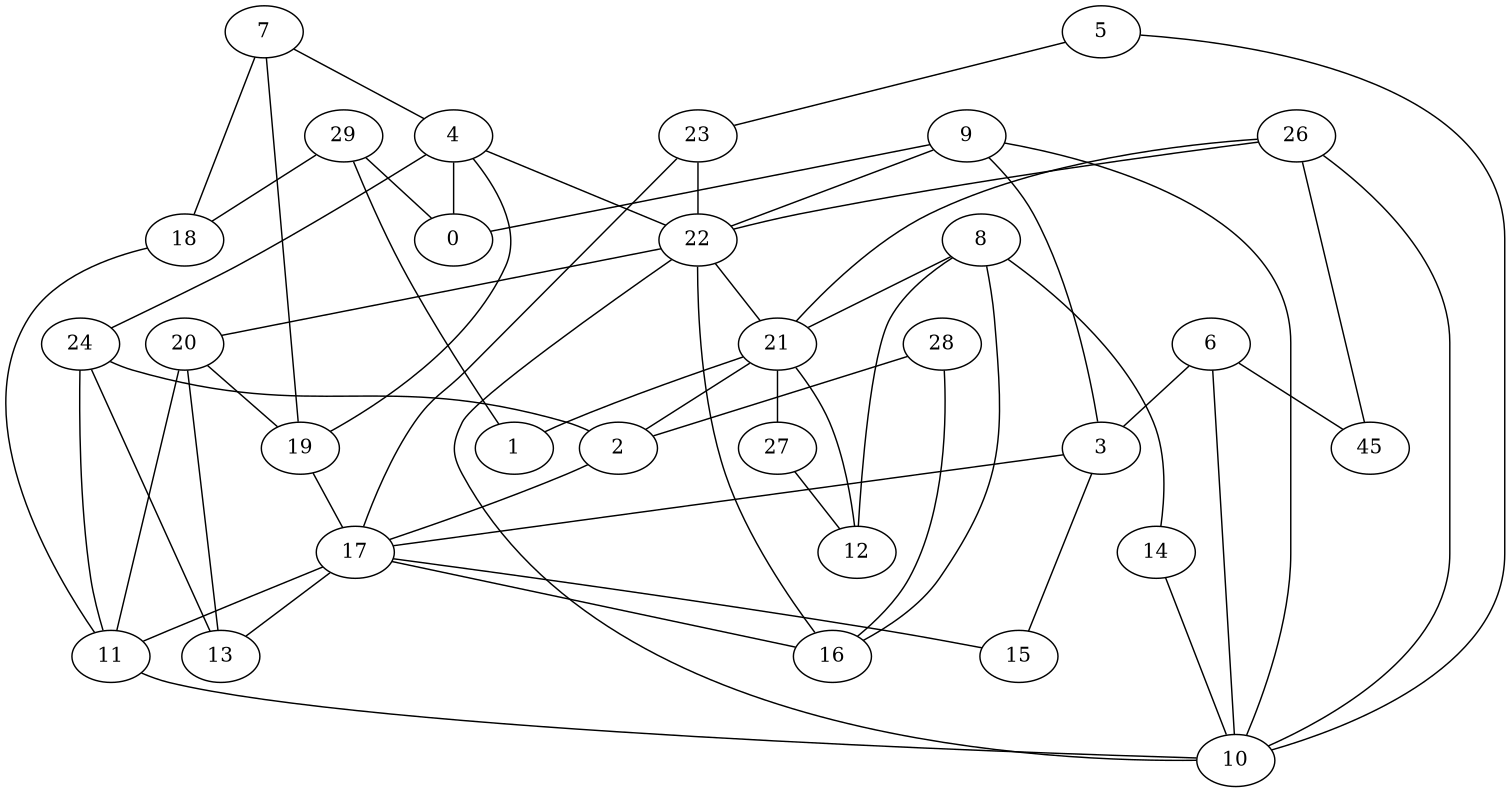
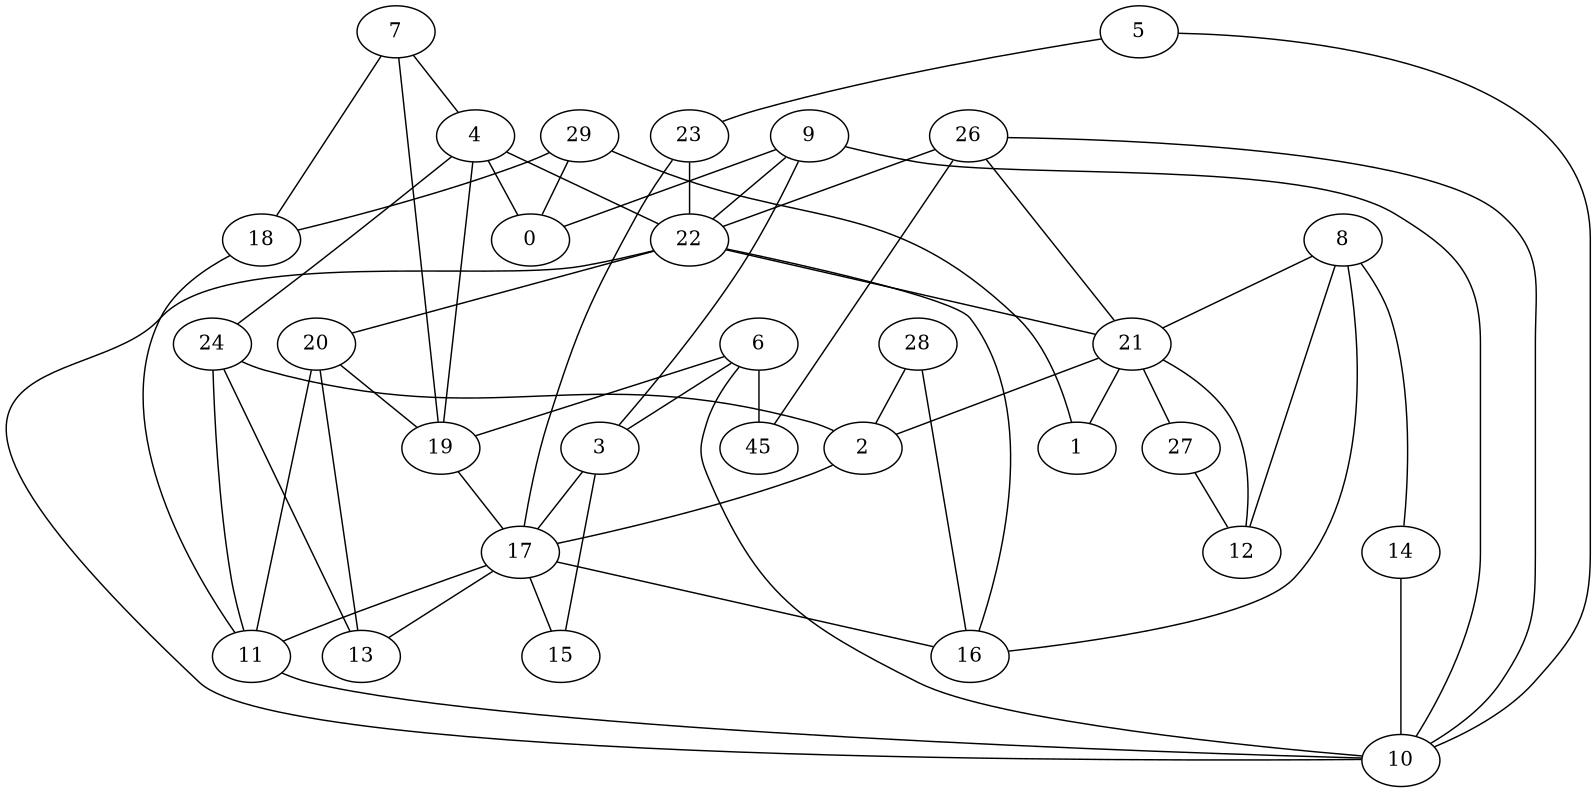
edge "6" -- "19": added
